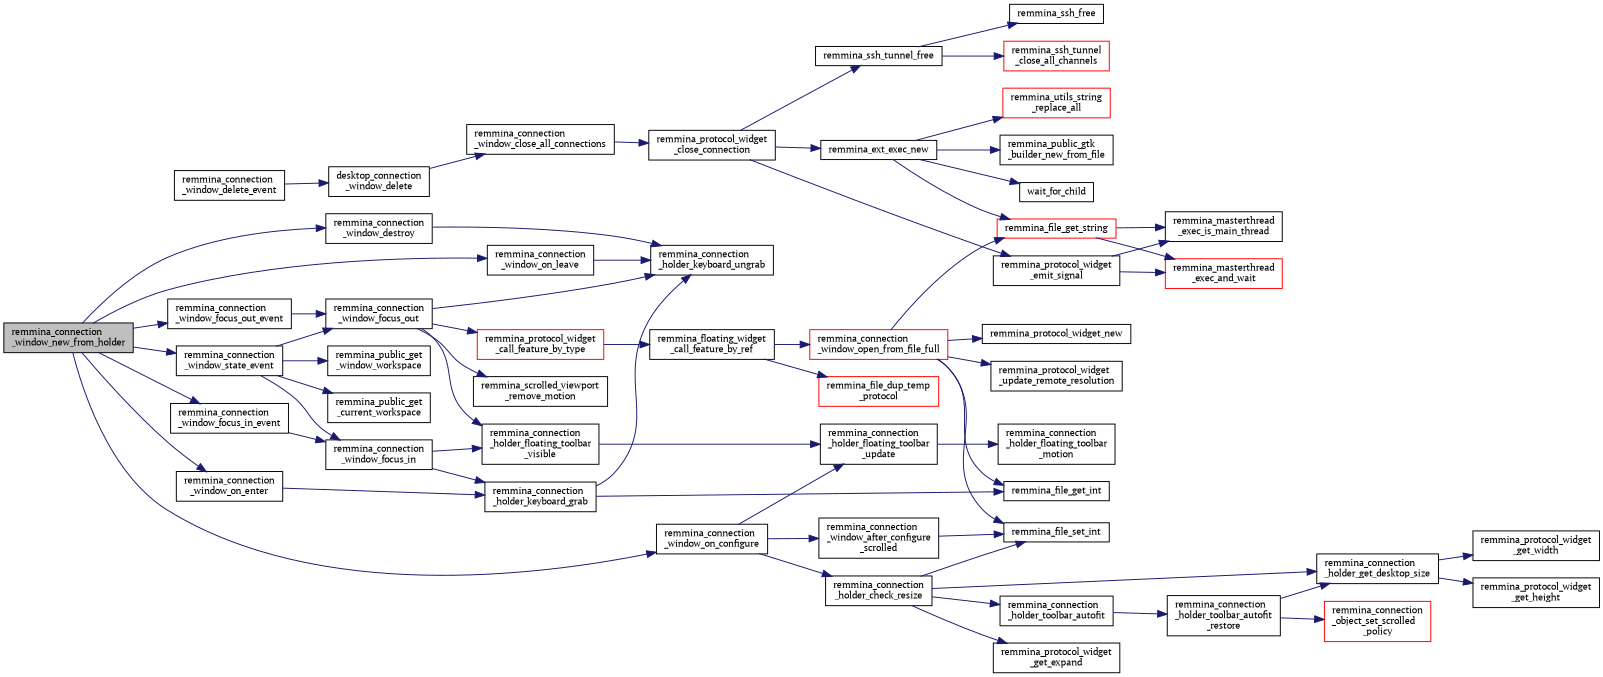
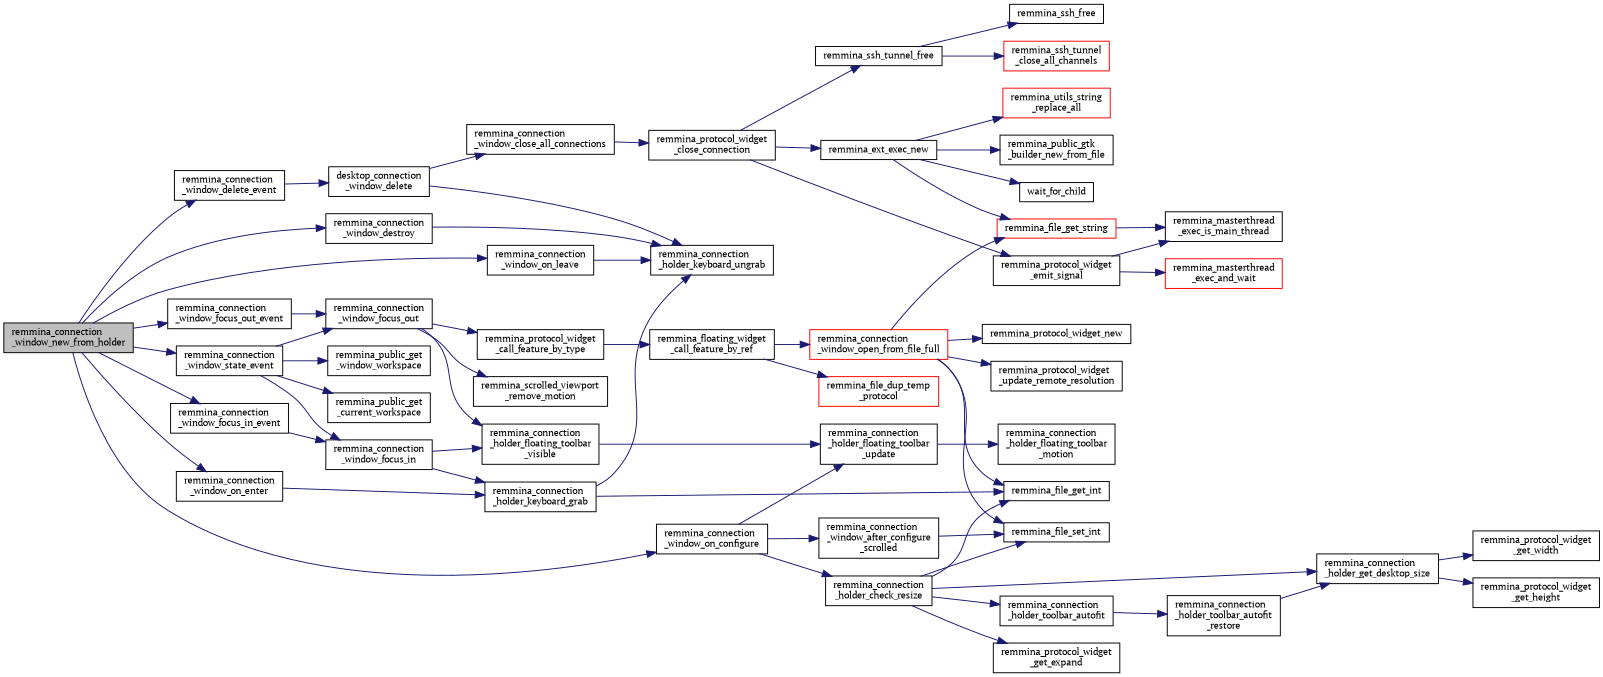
edge "remmina_file_get_string" -> "remmina_masterthread _exec_and_wait": removed
edge "remmina_connection _window_new_from_holder" -> "remmina_connection _window_delete_event": added
edge "remmina_connection _window_focus_out" -> "remmina_connection _holder_keyboard_ungrab": now "desktop_connection _window_delete" -> "remmina_connection _holder_keyboard_ungrab"
node "remmina_protocol_widget _call_feature_by_type": color red -> black
edge "remmina_connection _holder_check_resize" -> "remmina_file_get_int": added
node "remmina_connection _object_set_scrolled _policy": removed
